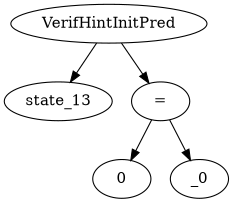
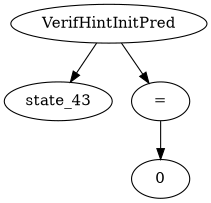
node "state_13": label "state_13" -> "state_43"
node "_0": removed
